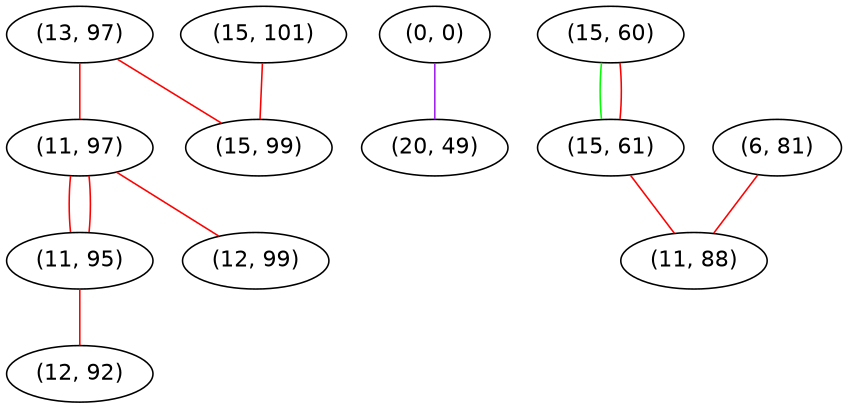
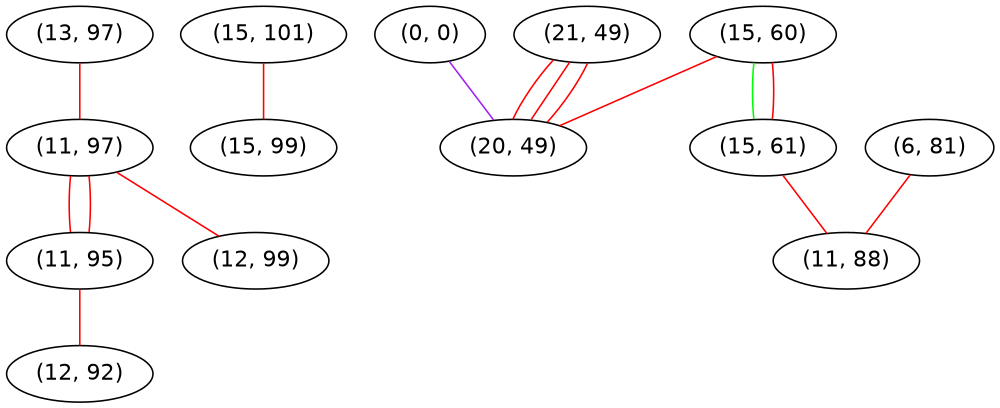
node "(21, 49)": added
edge "(13, 97)" -- "(15, 99)": removed
edge "(15, 60)" -- "(20, 49)": added
